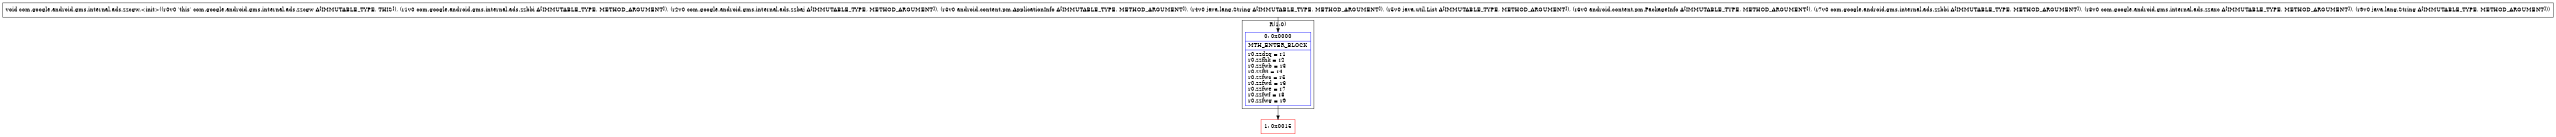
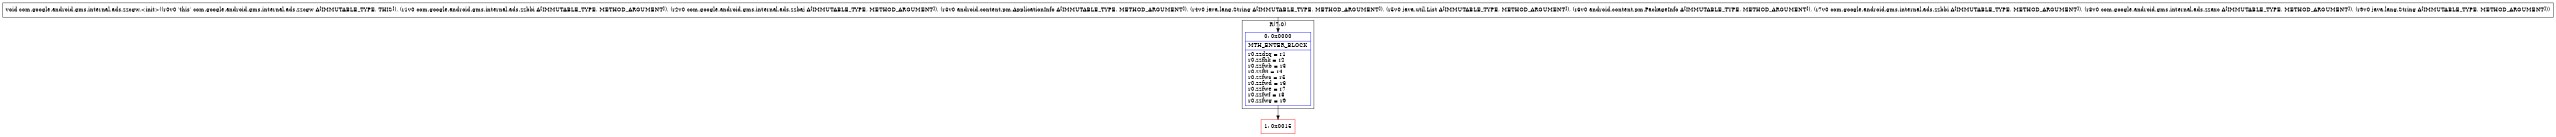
cluster "R(1:0)": label "R(1:0)" -> "R(7:0)"
